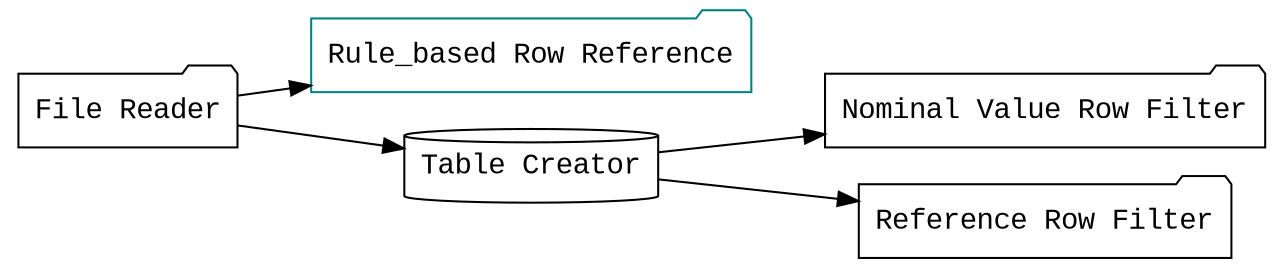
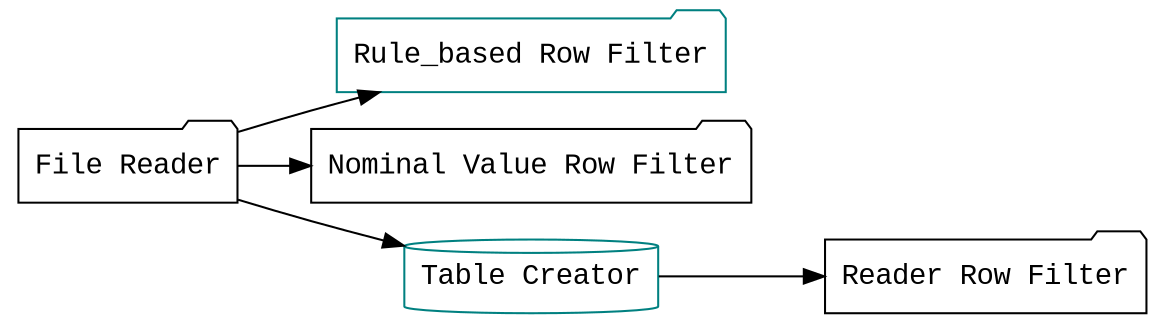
node "Rule_based Row Reference": label "Rule_based Row Reference" -> "Rule_based Row Filter"
edge "Table Creator" -> "Nominal Value Row Filter": now "File Reader" -> "Nominal Value Row Filter"
node "Table Creator": color black -> teal
node "Reference Row Filter": label "Reference Row Filter" -> "Reader Row Filter"
